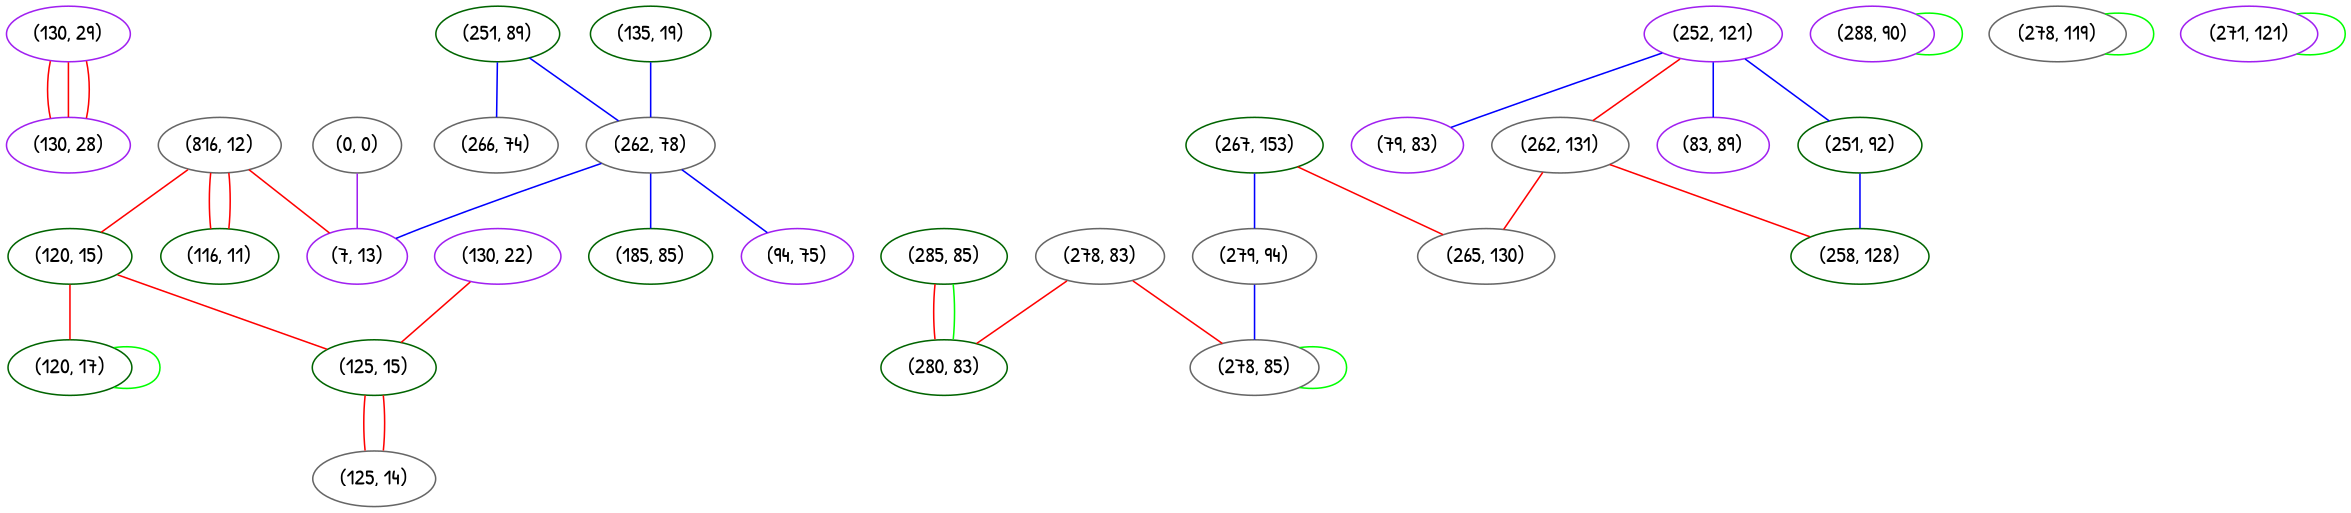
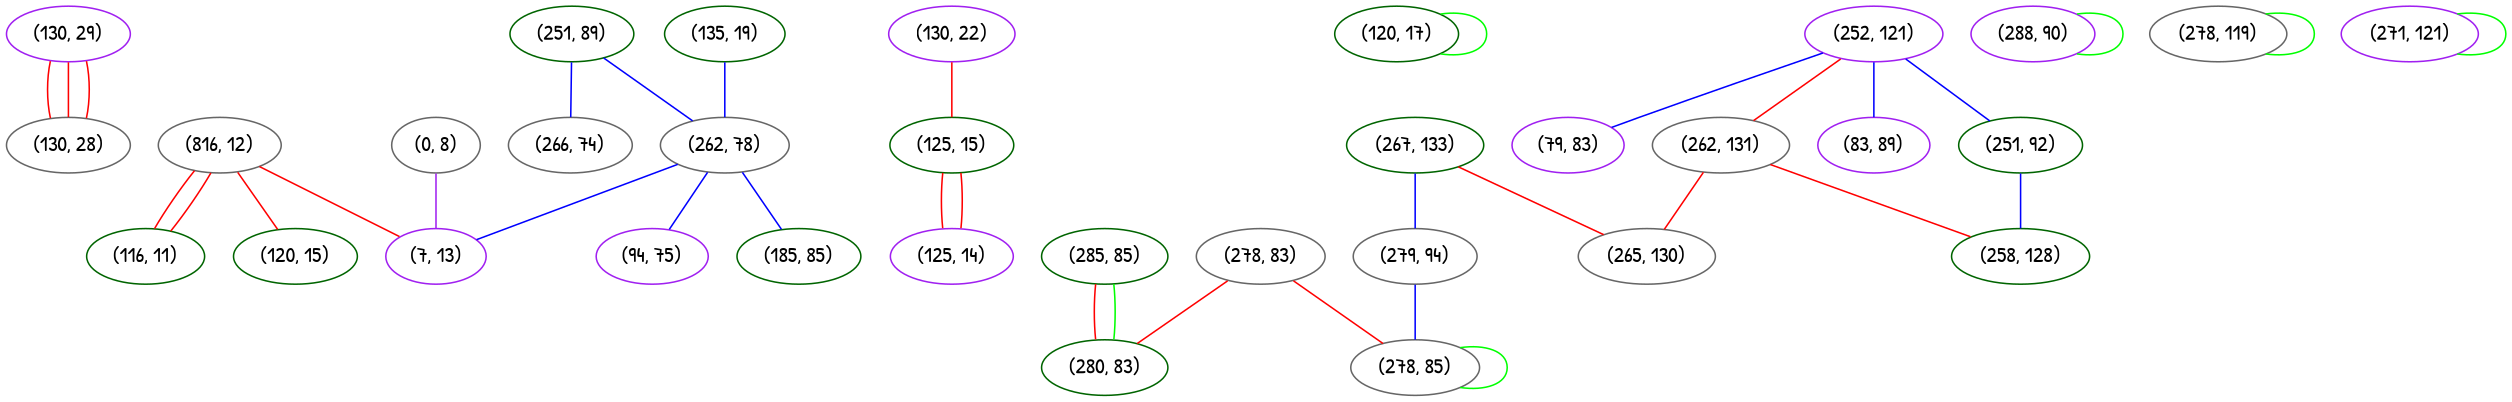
node "(130, 28)": color purple -> gray40
node "(0, 0)": label "(0, 0)" -> "(0, 8)"
node "(267, 153)": label "(267, 153)" -> "(267, 133)"
edge "(120, 15)" -- "(120, 17)": removed
edge "(120, 15)" -- "(125, 15)": removed
node "(125, 14)": color gray40 -> purple
